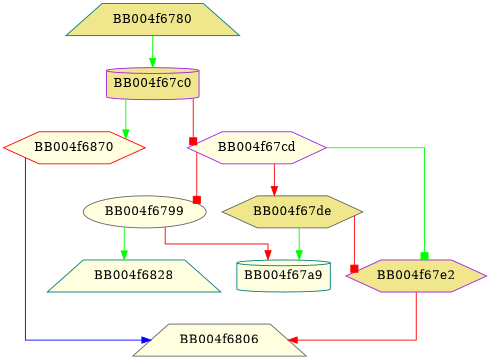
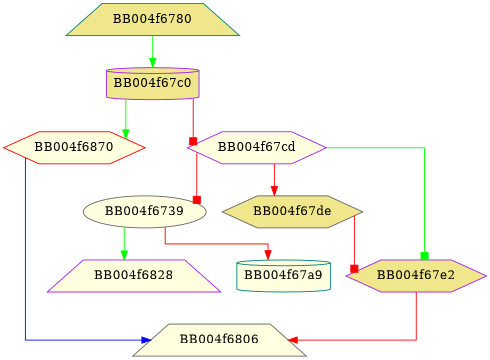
node "BB004f6799": label "BB004f6799" -> "BB004f6739"
edge "BB004f67de" -> "BB004f67a9": removed
node "BB004f6828": color teal -> purple
